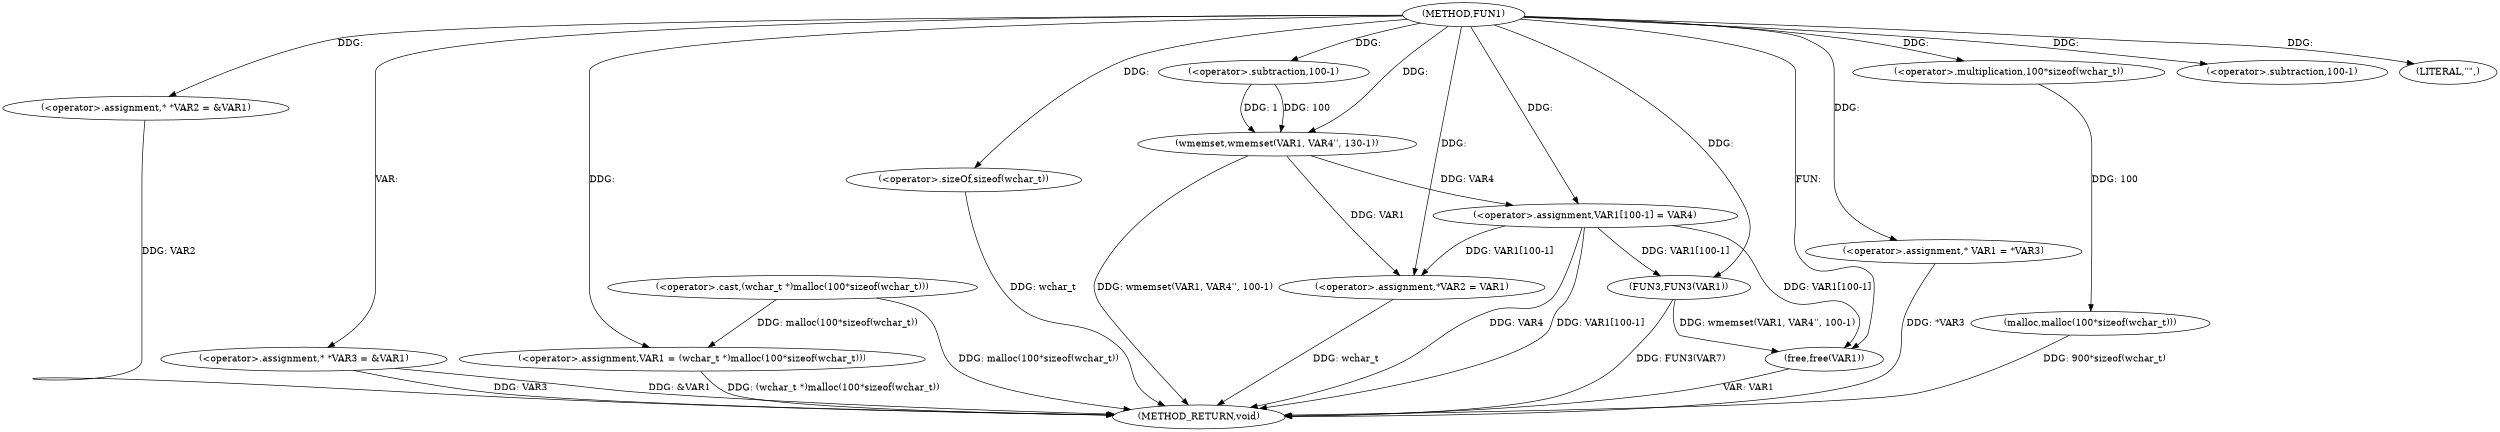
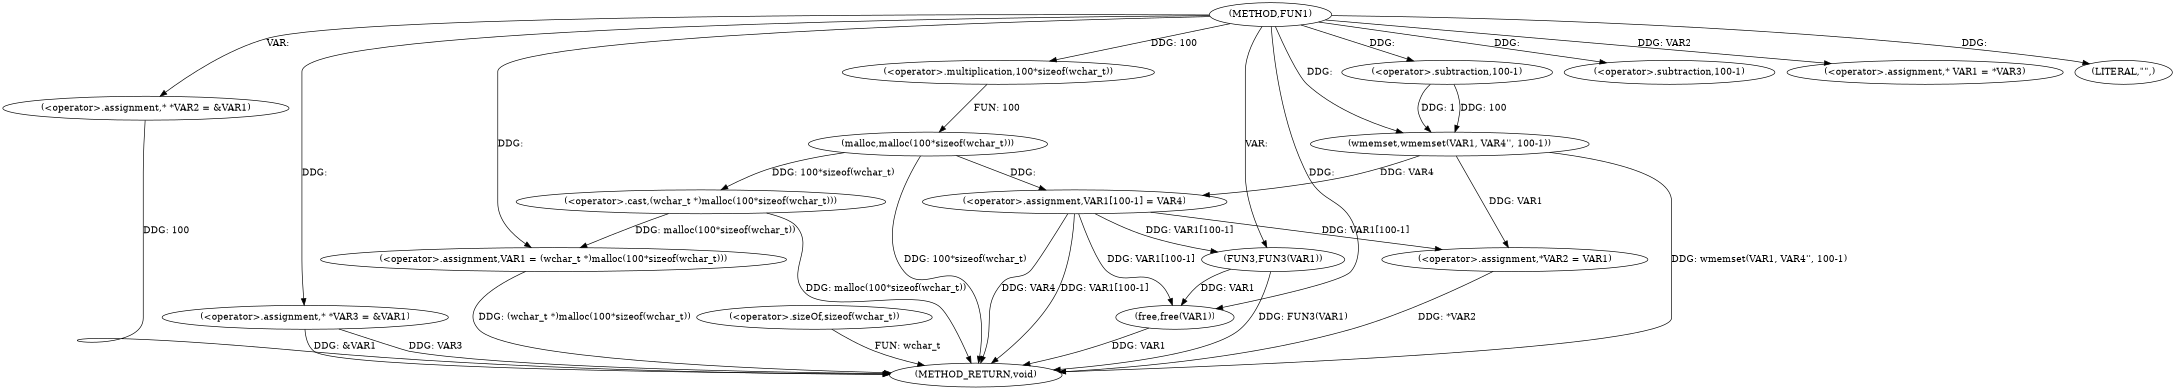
edge "(METHOD,FUN1)" -> "(<operator>.assignment,* *VAR2 = &VAR1)": label "DDG: " -> "VAR: "
edge "(METHOD,FUN1)" -> "(<operator>.multiplication,100*sizeof(wchar_t))": label "DDG: " -> "DDG: 100"
edge "(METHOD,FUN1)" -> "(<operator>.sizeOf,sizeof(wchar_t))": removed, label "DDG:"
edge "(METHOD,FUN1)" -> "(<operator>.assignment,* VAR1 = *VAR3)": label "DDG: " -> "DDG: VAR2"
edge "(METHOD,FUN1)" -> "(<operator>.assignment,VAR1[100-1] = VAR4)": now "(malloc,malloc(100*sizeof(wchar_t)))" -> "(<operator>.assignment,VAR1[100-1] = VAR4)"
node "(wmemset,wmemset(VAR1, VAR4'', 130-1))": label "(wmemset,wmemset(VAR1, VAR4'', 130-1))" -> "(wmemset,wmemset(VAR1, VAR4'', 100-1))"
edge "(METHOD,FUN1)" -> "(FUN3,FUN3(VAR1))": label "DDG: " -> "VAR: "
edge "(METHOD,FUN1)" -> "(<operator>.assignment,*VAR2 = VAR1)": removed, label "DDG:"
edge "(malloc,malloc(100*sizeof(wchar_t)))" -> "(<operator>.cast,(wchar_t *)malloc(100*sizeof(wchar_t)))": added, label "DDG: 100*sizeof(wchar_t)"
edge "(METHOD,FUN1)" -> "(<operator>.assignment,* *VAR3 = &VAR1)": label "VAR: " -> "DDG: "
edge "(METHOD,FUN1)" -> "(free,free(VAR1))": label "FUN: " -> "DDG: "
edge "(<operator>.multiplication,100*sizeof(wchar_t))" -> "(malloc,malloc(100*sizeof(wchar_t)))": label "DDG: 100" -> "FUN: 100"
edge "(<operator>.assignment,* *VAR2 = &VAR1)" -> "(METHOD_RETURN,void)": label "DDG: VAR2" -> "DDG: 100"
edge "(<operator>.sizeOf,sizeof(wchar_t))" -> "(METHOD_RETURN,void)": label "DDG: wchar_t" -> "FUN: wchar_t"
edge "(FUN3,FUN3(VAR1))" -> "(free,free(VAR1))": label "DDG: wmemset(VAR1, VAR4'', 100-1)" -> "DDG: VAR1"
edge "(<operator>.assignment,*VAR2 = VAR1)" -> "(METHOD_RETURN,void)": label "DDG: wchar_t" -> "DDG: *VAR2"
edge "(FUN3,FUN3(VAR1))" -> "(METHOD_RETURN,void)": label "DDG: FUN3(VAR7)" -> "DDG: FUN3(VAR1)"
edge "(malloc,malloc(100*sizeof(wchar_t)))" -> "(METHOD_RETURN,void)": label "DDG: 900*sizeof(wchar_t)" -> "DDG: 100*sizeof(wchar_t)"
edge "(free,free(VAR1))" -> "(METHOD_RETURN,void)": label "VAR: VAR1" -> "DDG: VAR1"
edge "(<operator>.assignment,* VAR1 = *VAR3)" -> "(METHOD_RETURN,void)": removed, label "DDG: *VAR3"
